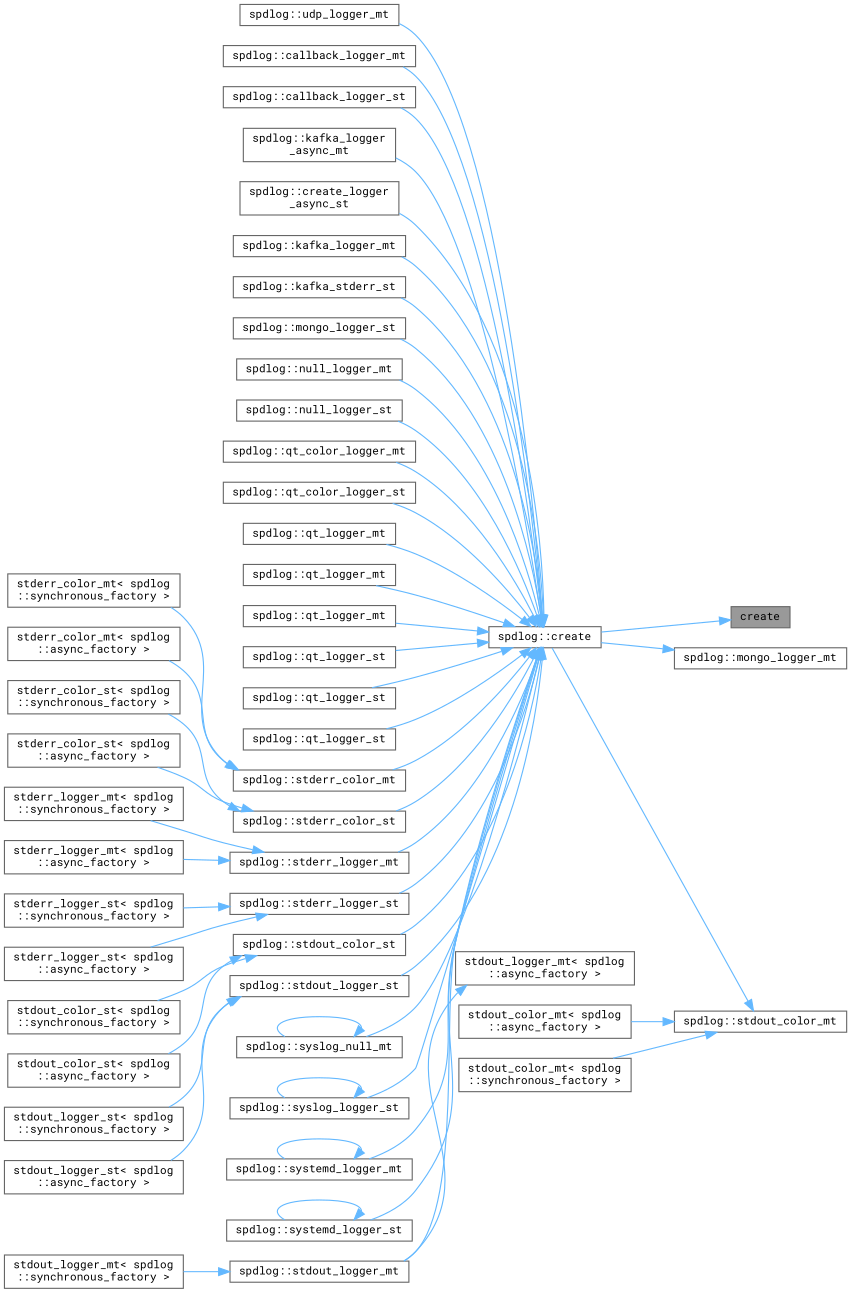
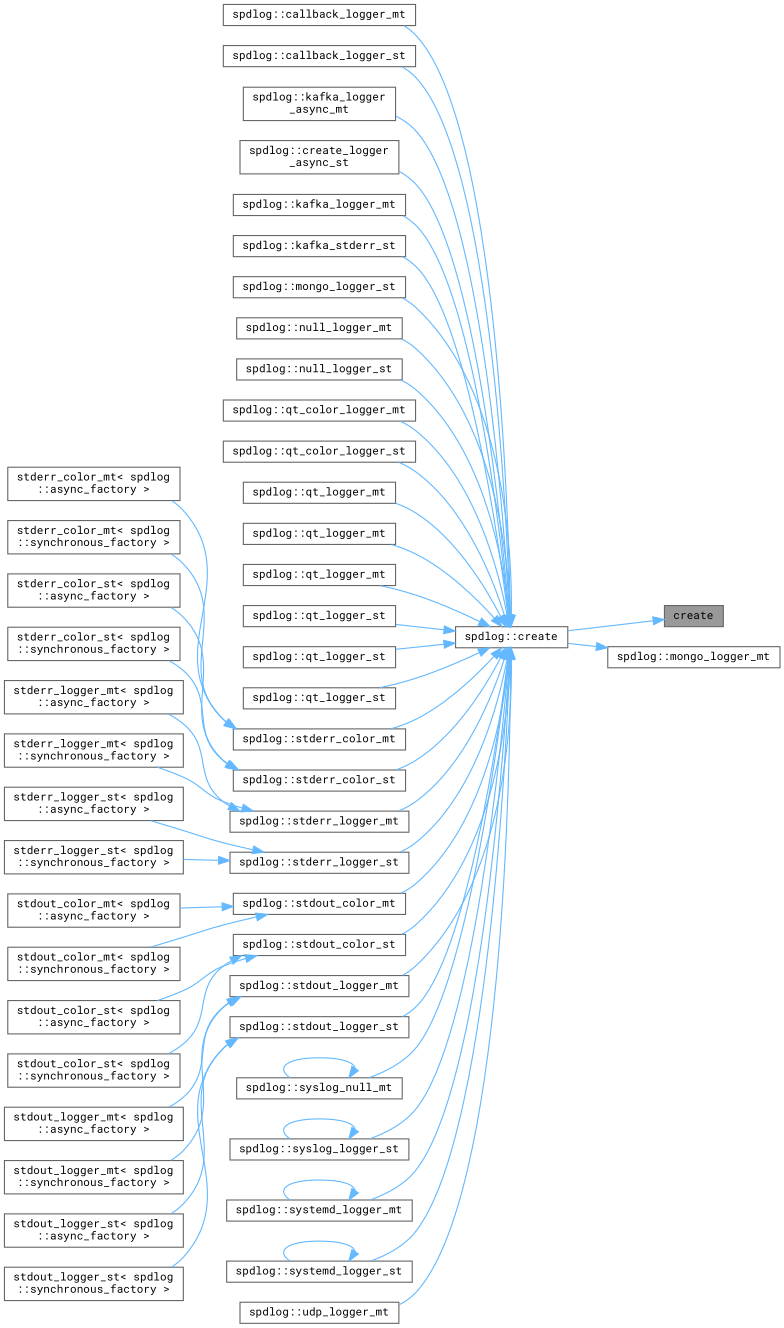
edge "spdlog::create" -> "spdlog::stdout_color_mt": reversed
edge "spdlog::stdout_logger_mt" -> "stdout_logger_mt< spdlog ::async_factory >": reversed
